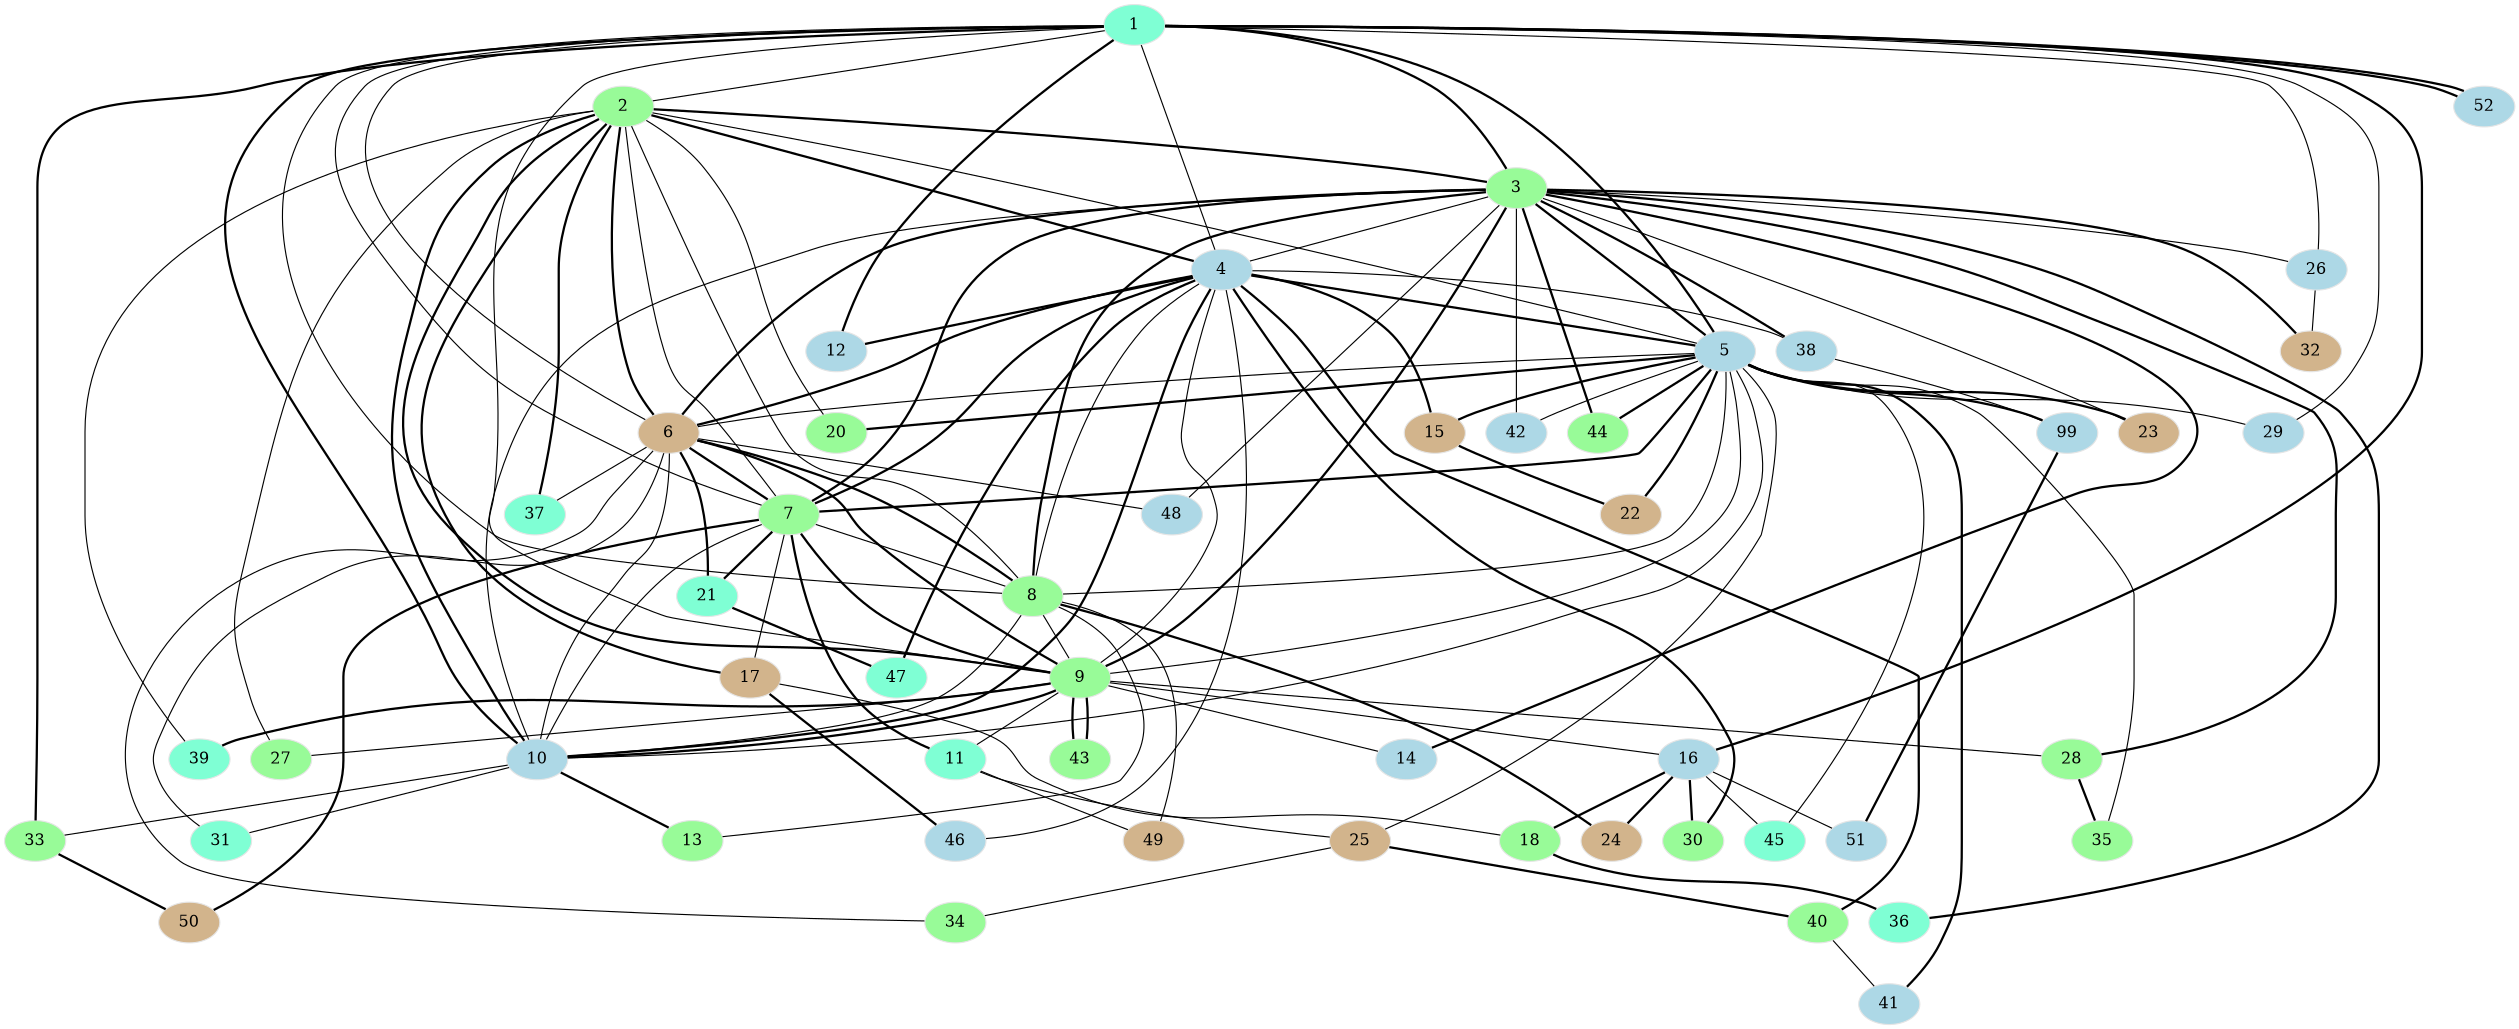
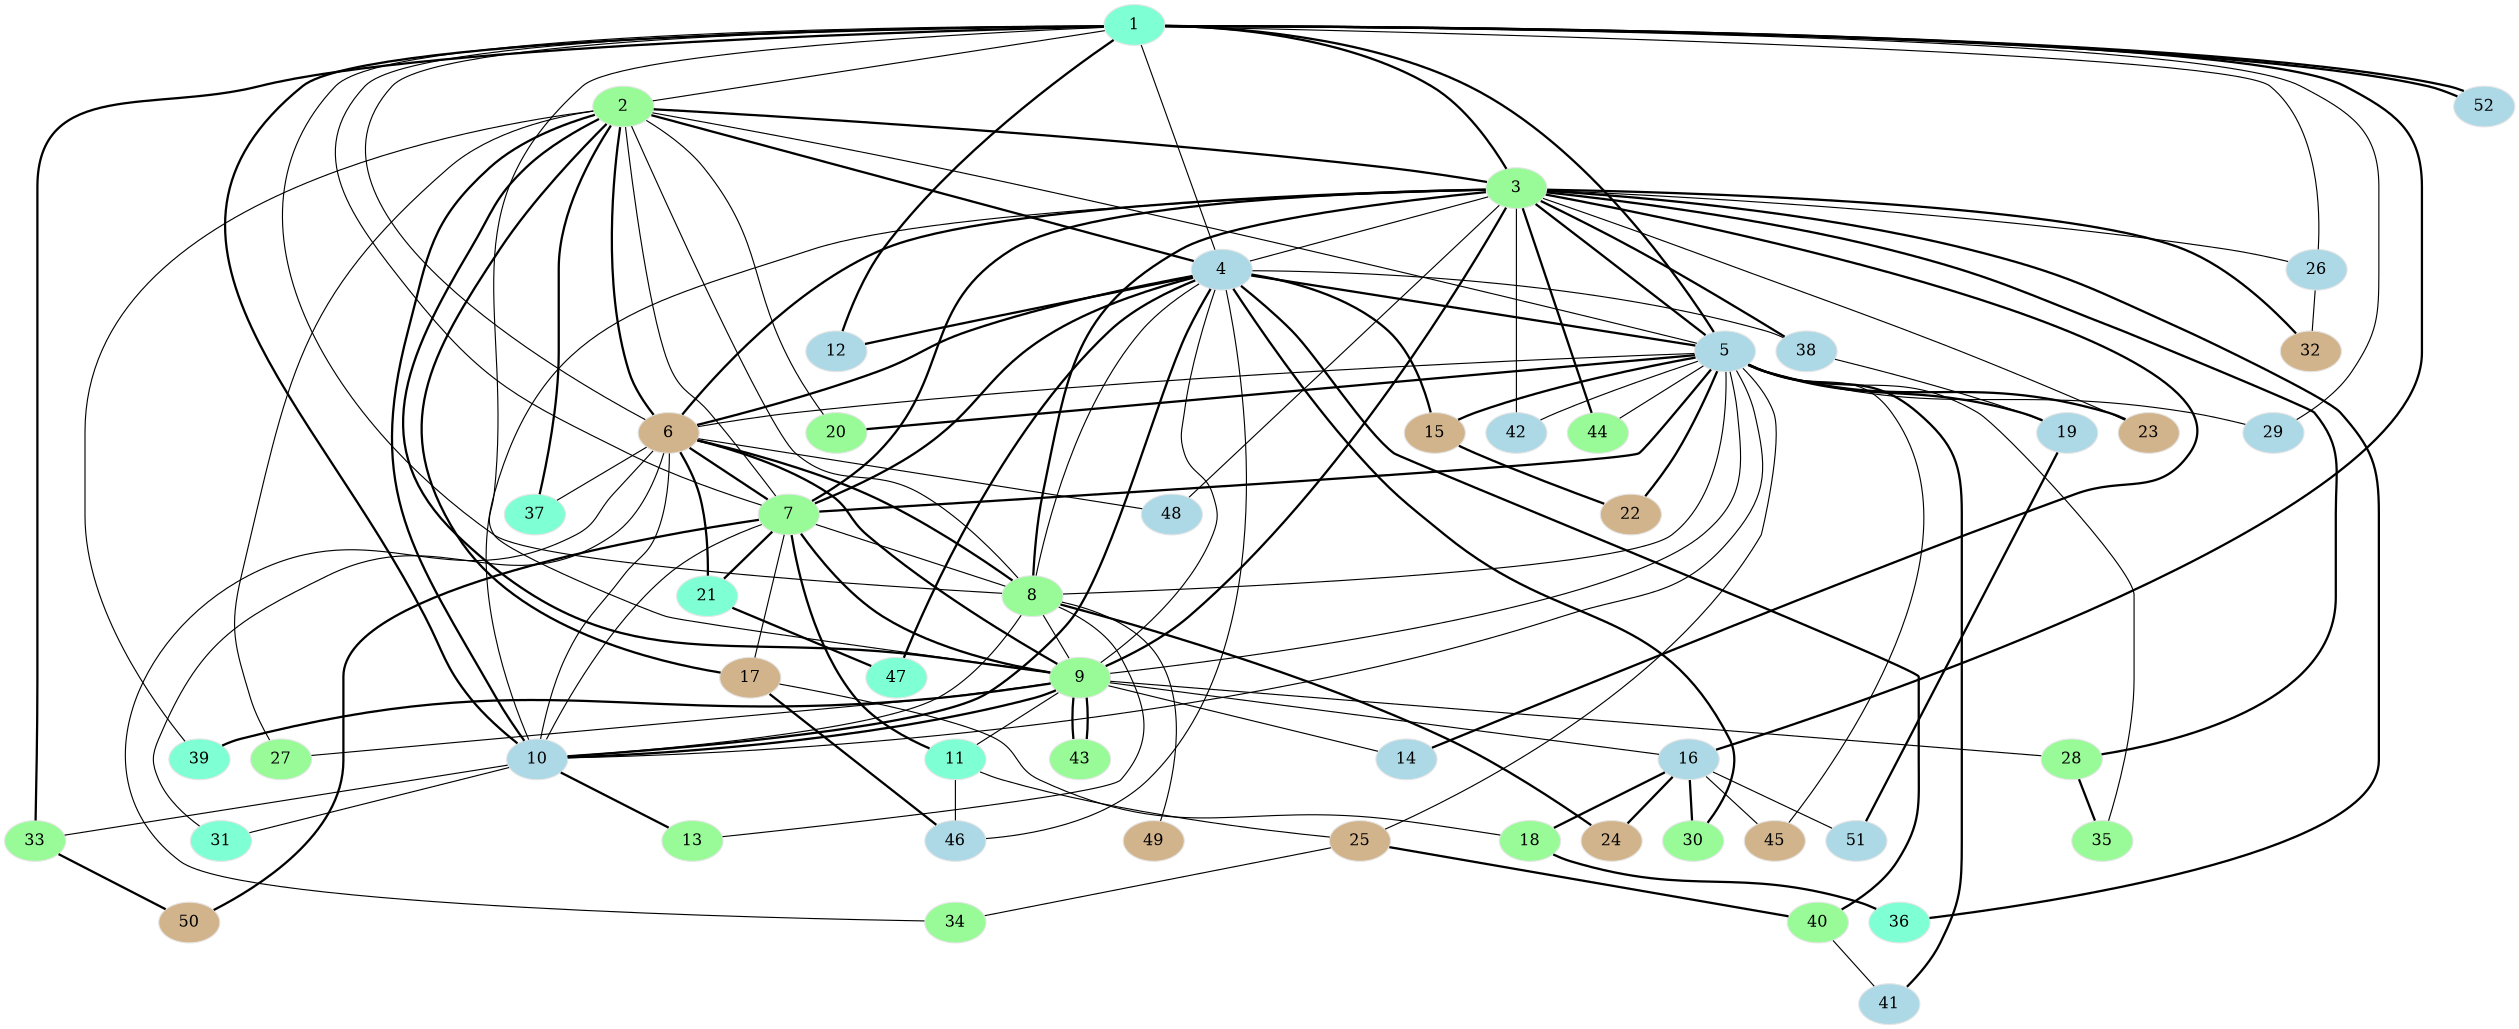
edge "5" -- "44": style bold -> solid
node "99": label "99" -> "19"
edge "11" -- "49": now "11" -- "46"
node "45": fillcolor aquamarine -> tan
